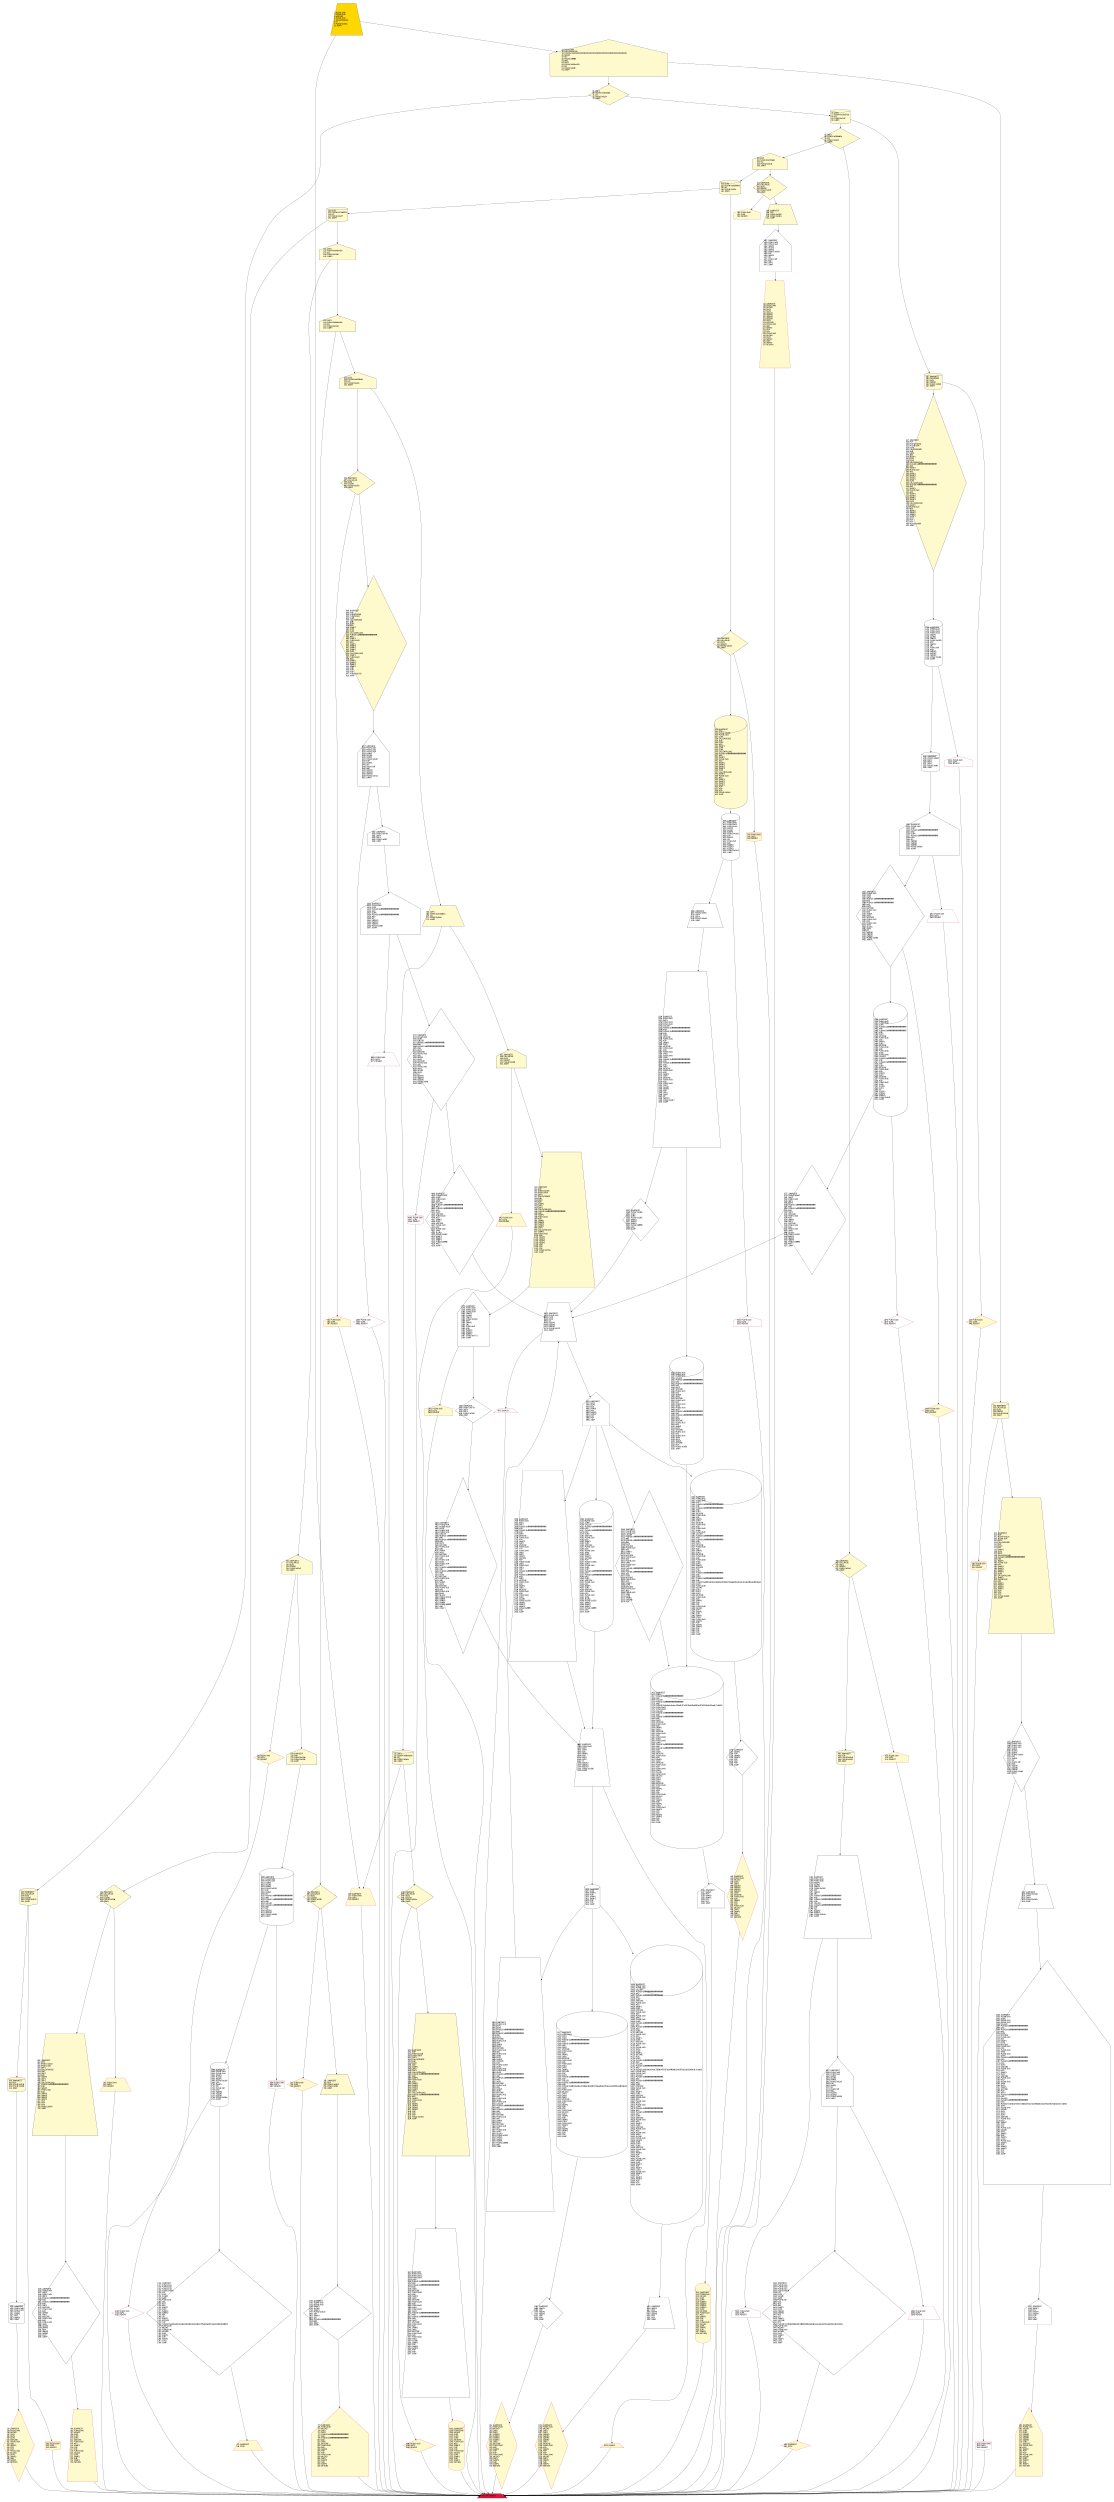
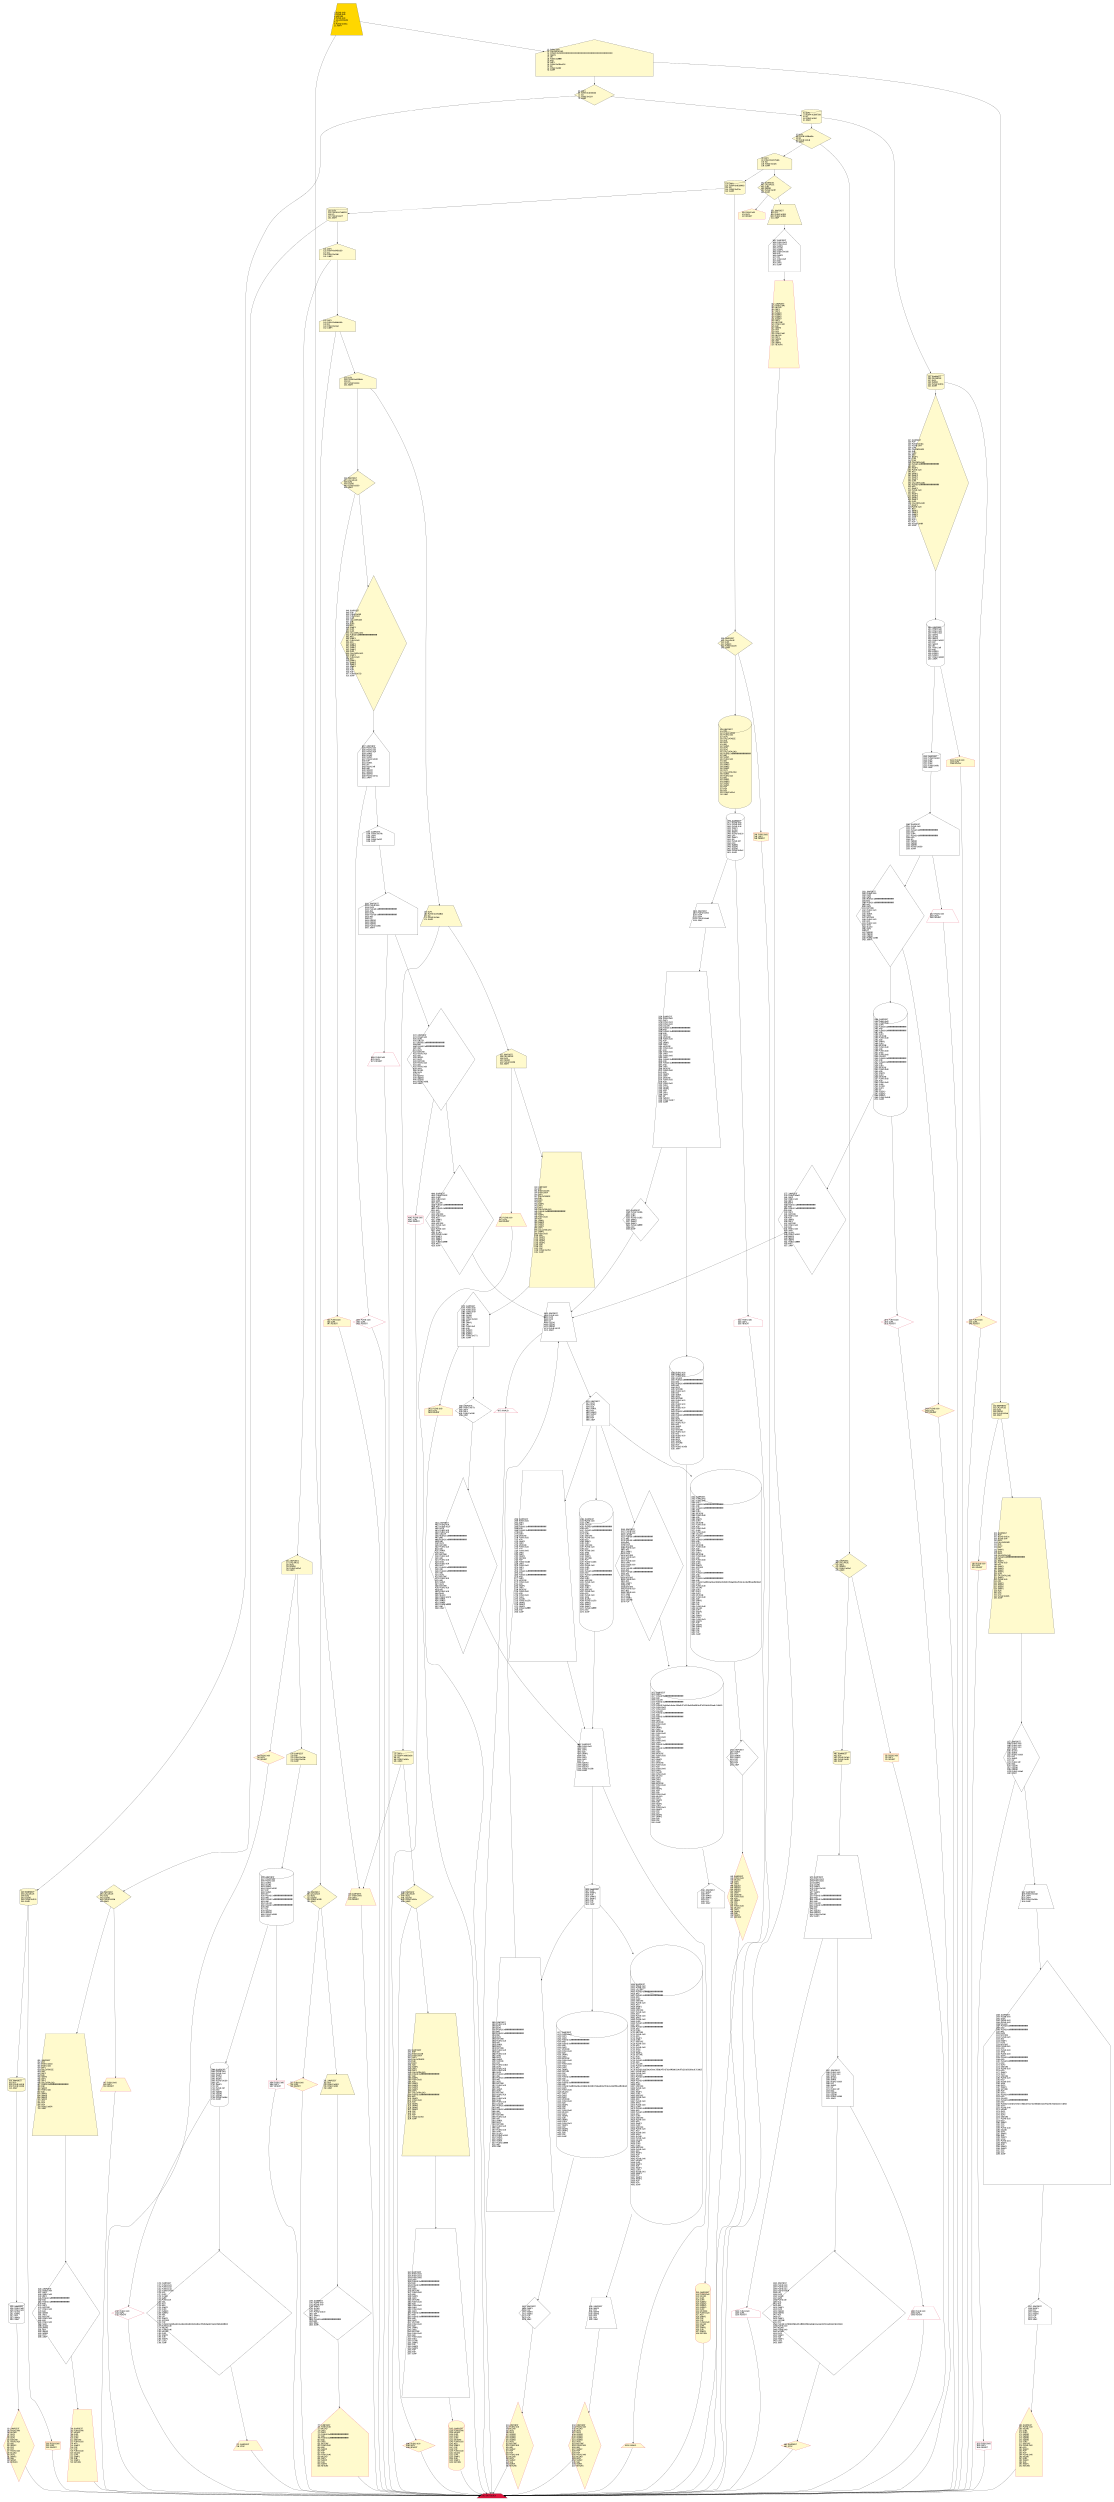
node "1241: PUSH1 0x00 1243: DUP1 1244: REVERT": fillcolor white -> lemonchiffon
node "476: PUSH1 0x00 478: DUP1 479: REVERT": shape house -> cylinder
